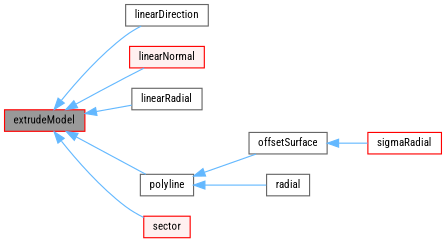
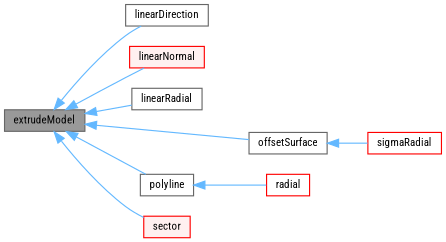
node "extrudeModel": color red -> gray40
edge "offsetSurface" -> "polyline": now "offsetSurface" -> "extrudeModel"
node "radial": color gray40 -> red
